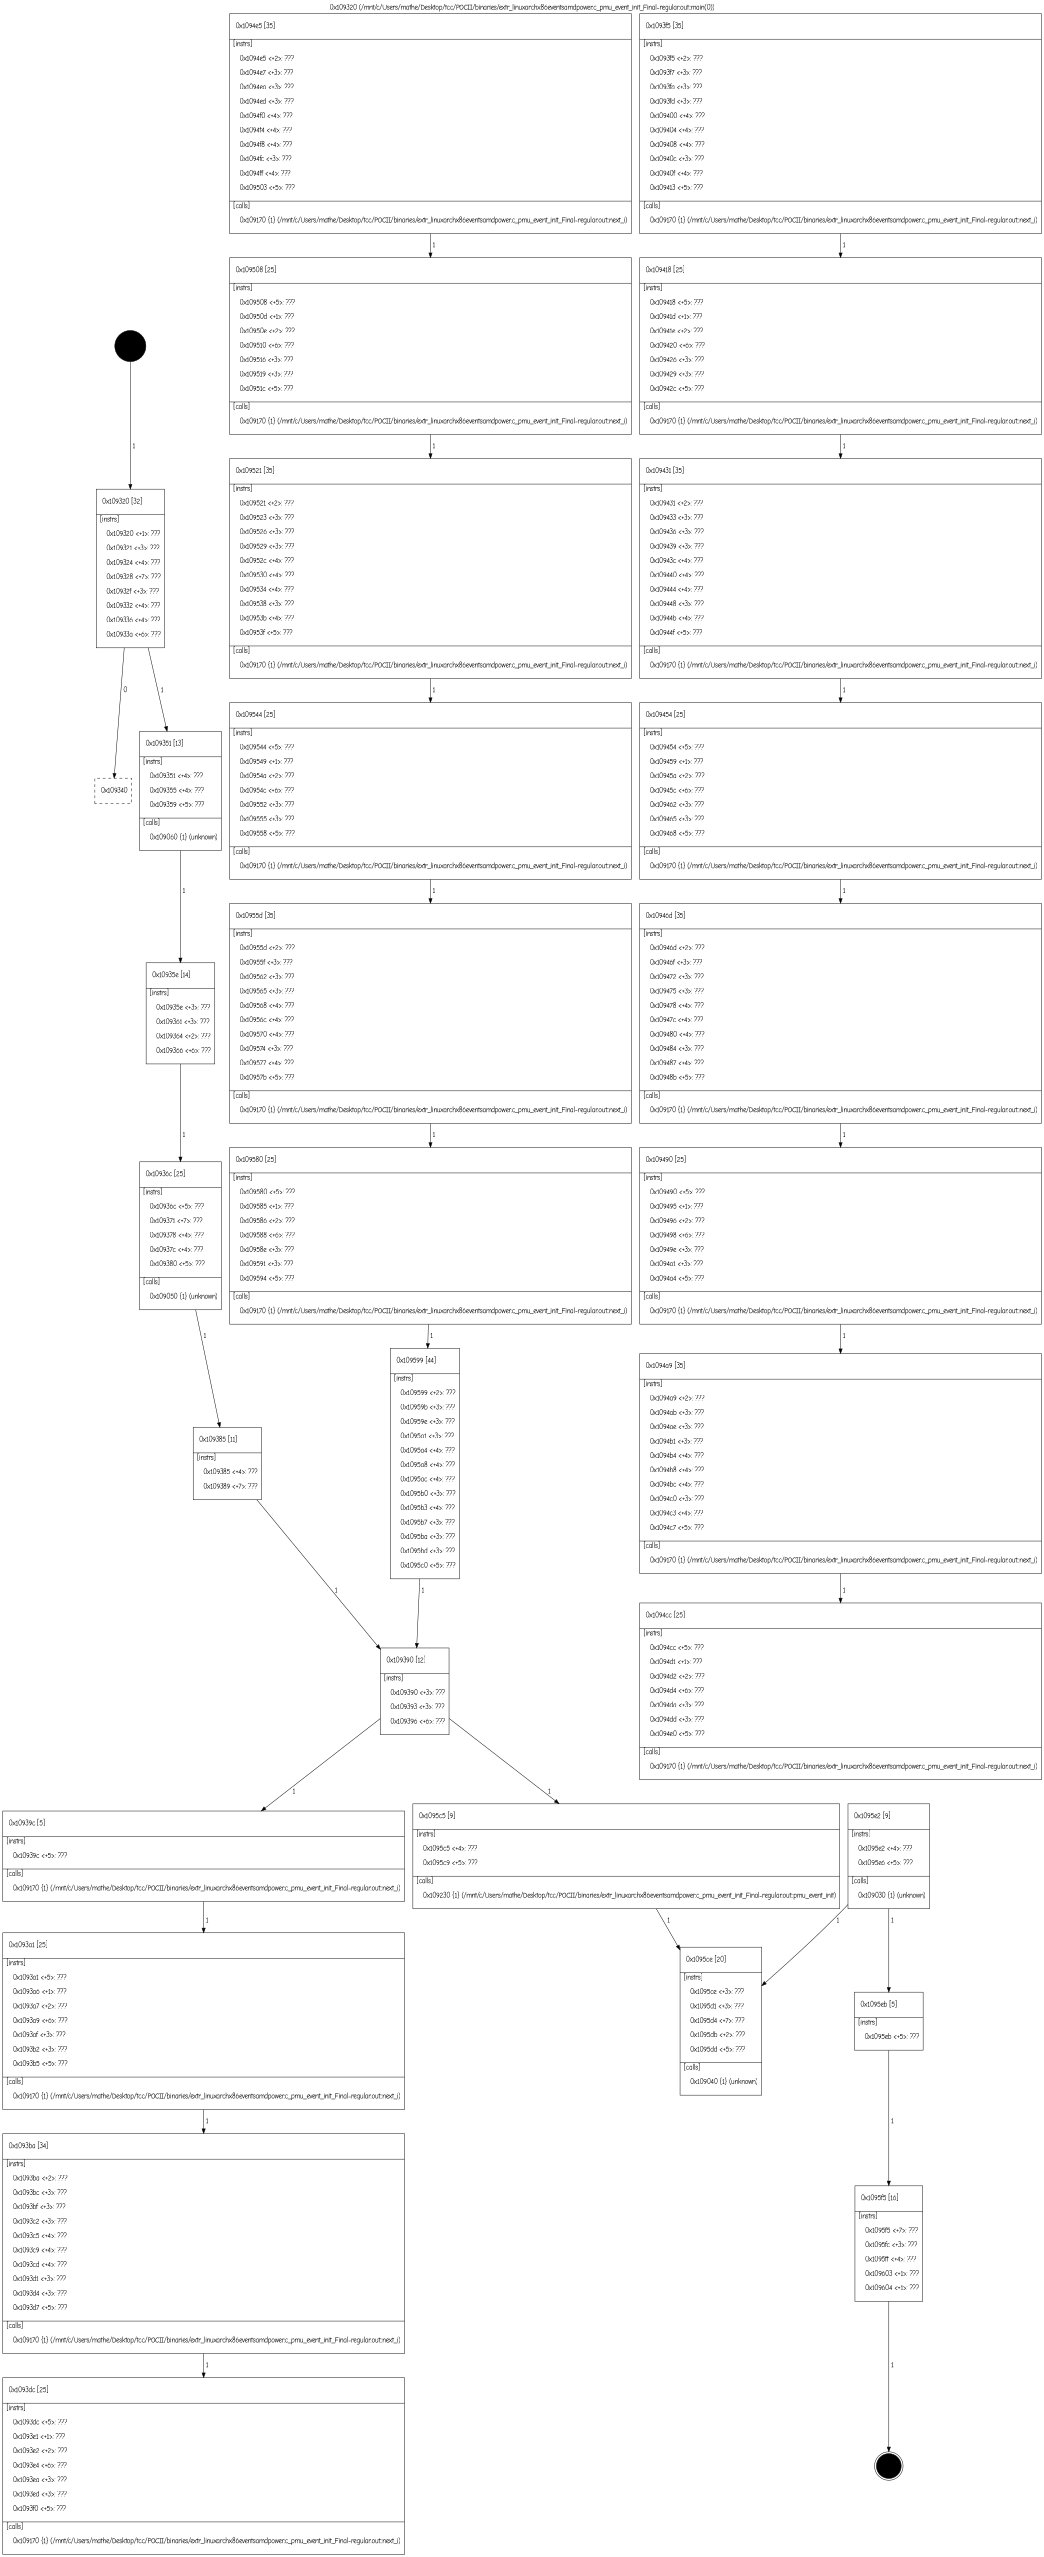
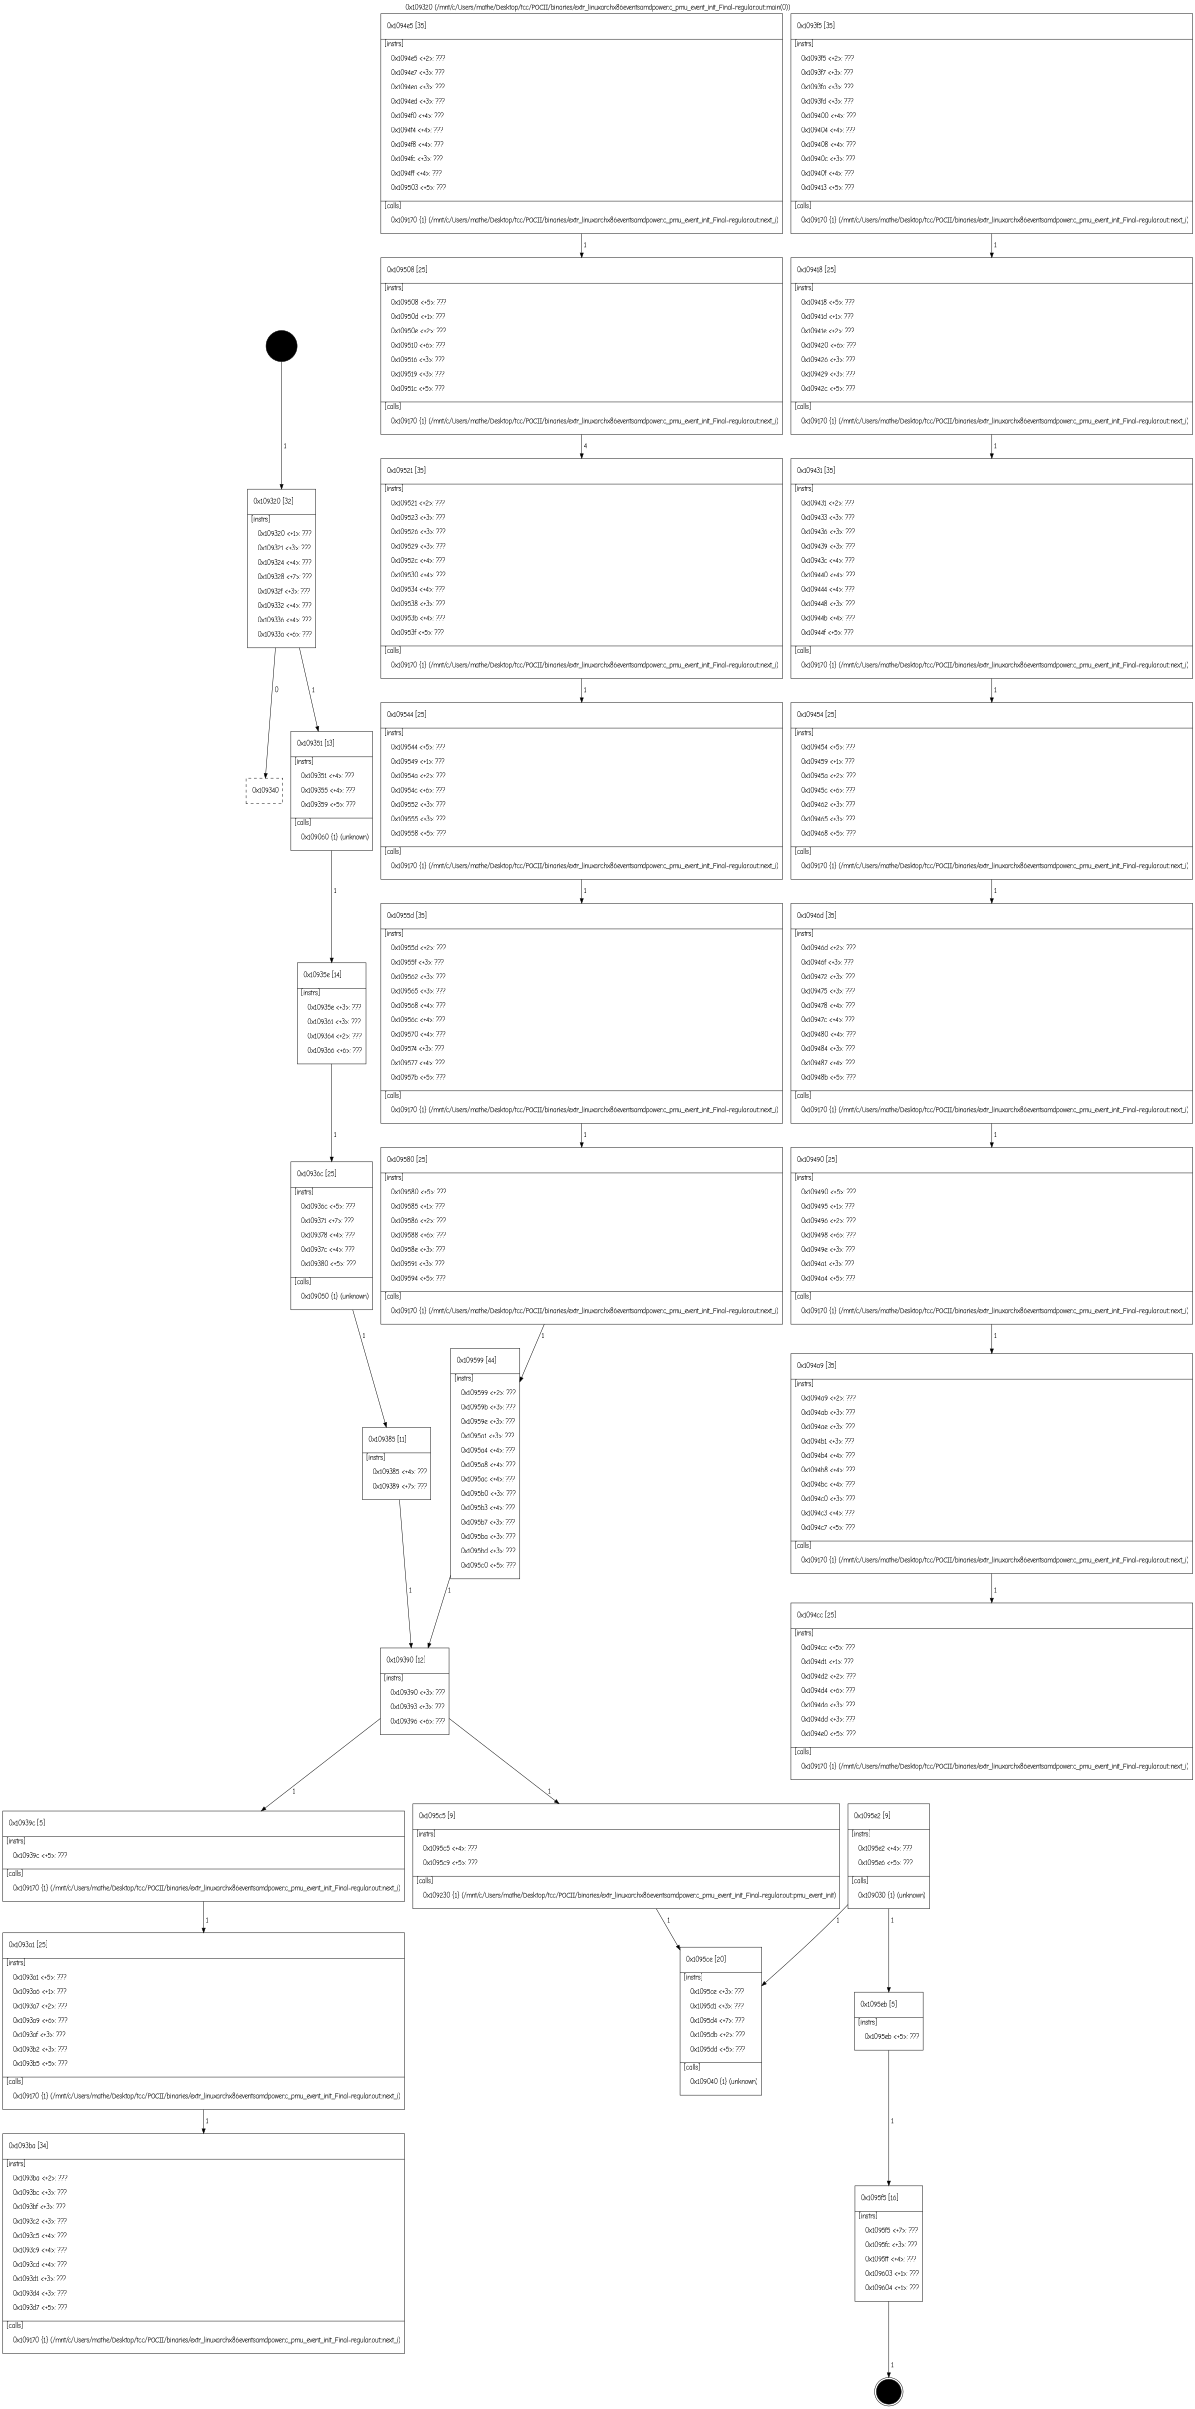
edge "0x109508 [25]" -> "0x109521 [35]": label " 1" -> " 4"
node "0x1093dc [25]": removed
